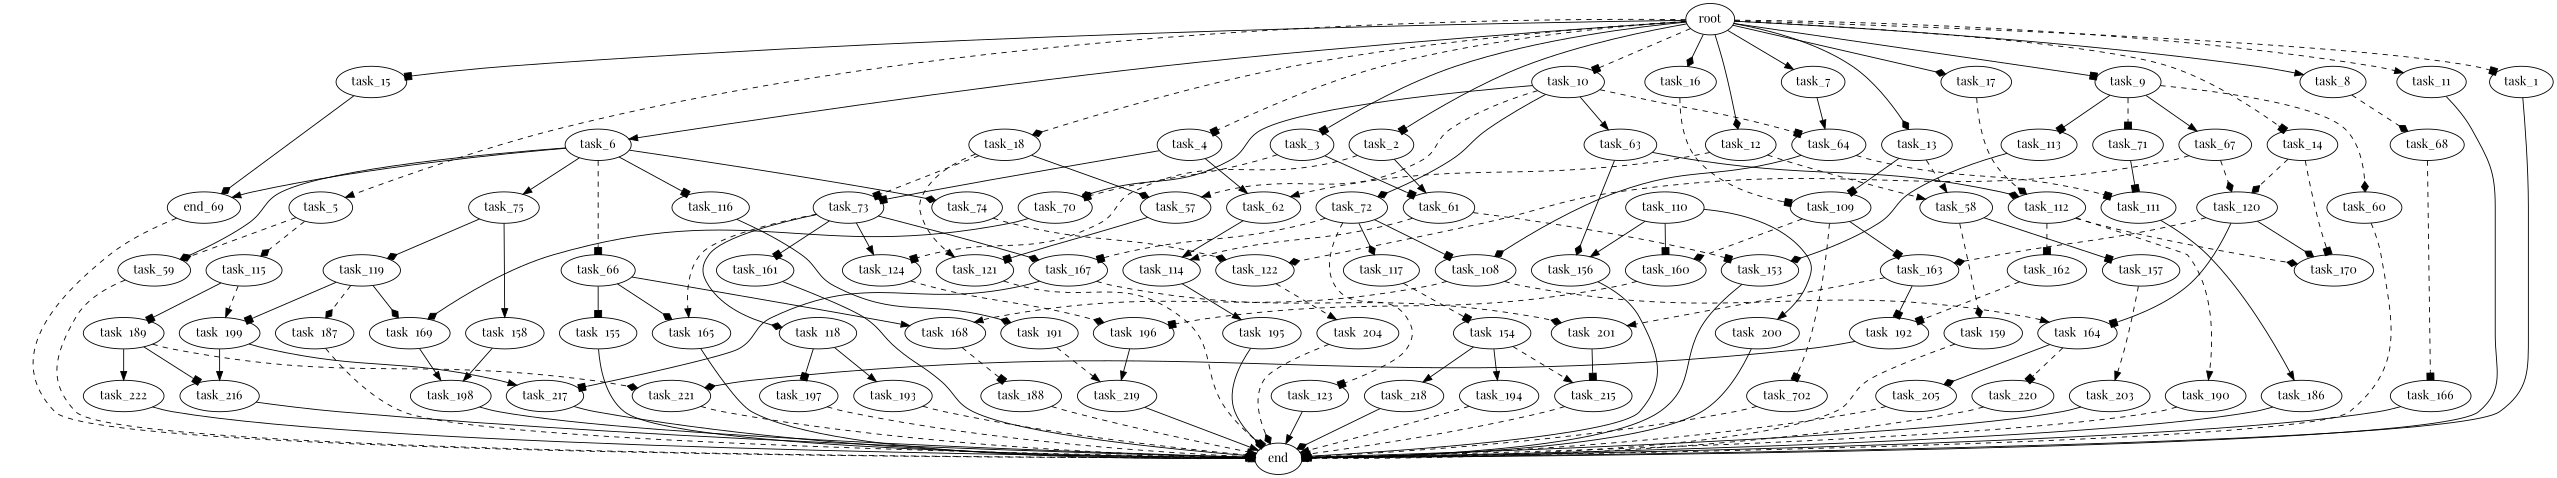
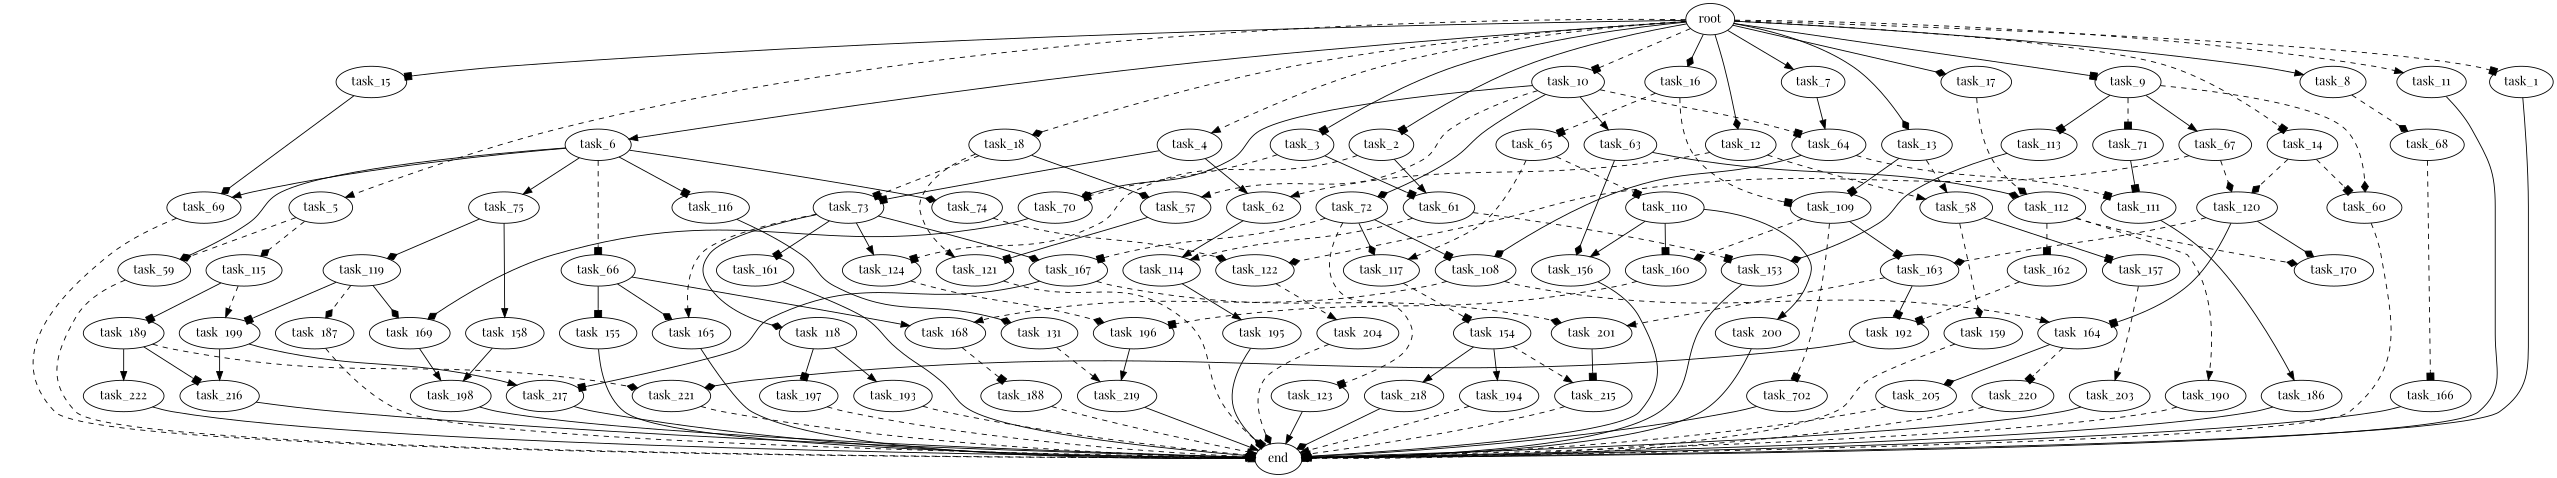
edge "root" -> "task_4": arrowhead box -> normal
node "task_65": added
edge "task_14" -> "task_170": now "task_14" -> "task_60"
node "end_69": label "end_69" -> "task_69"
node "task_191": label "task_191" -> "task_131"
edge "task_702" -> "end": style dashed -> solid
